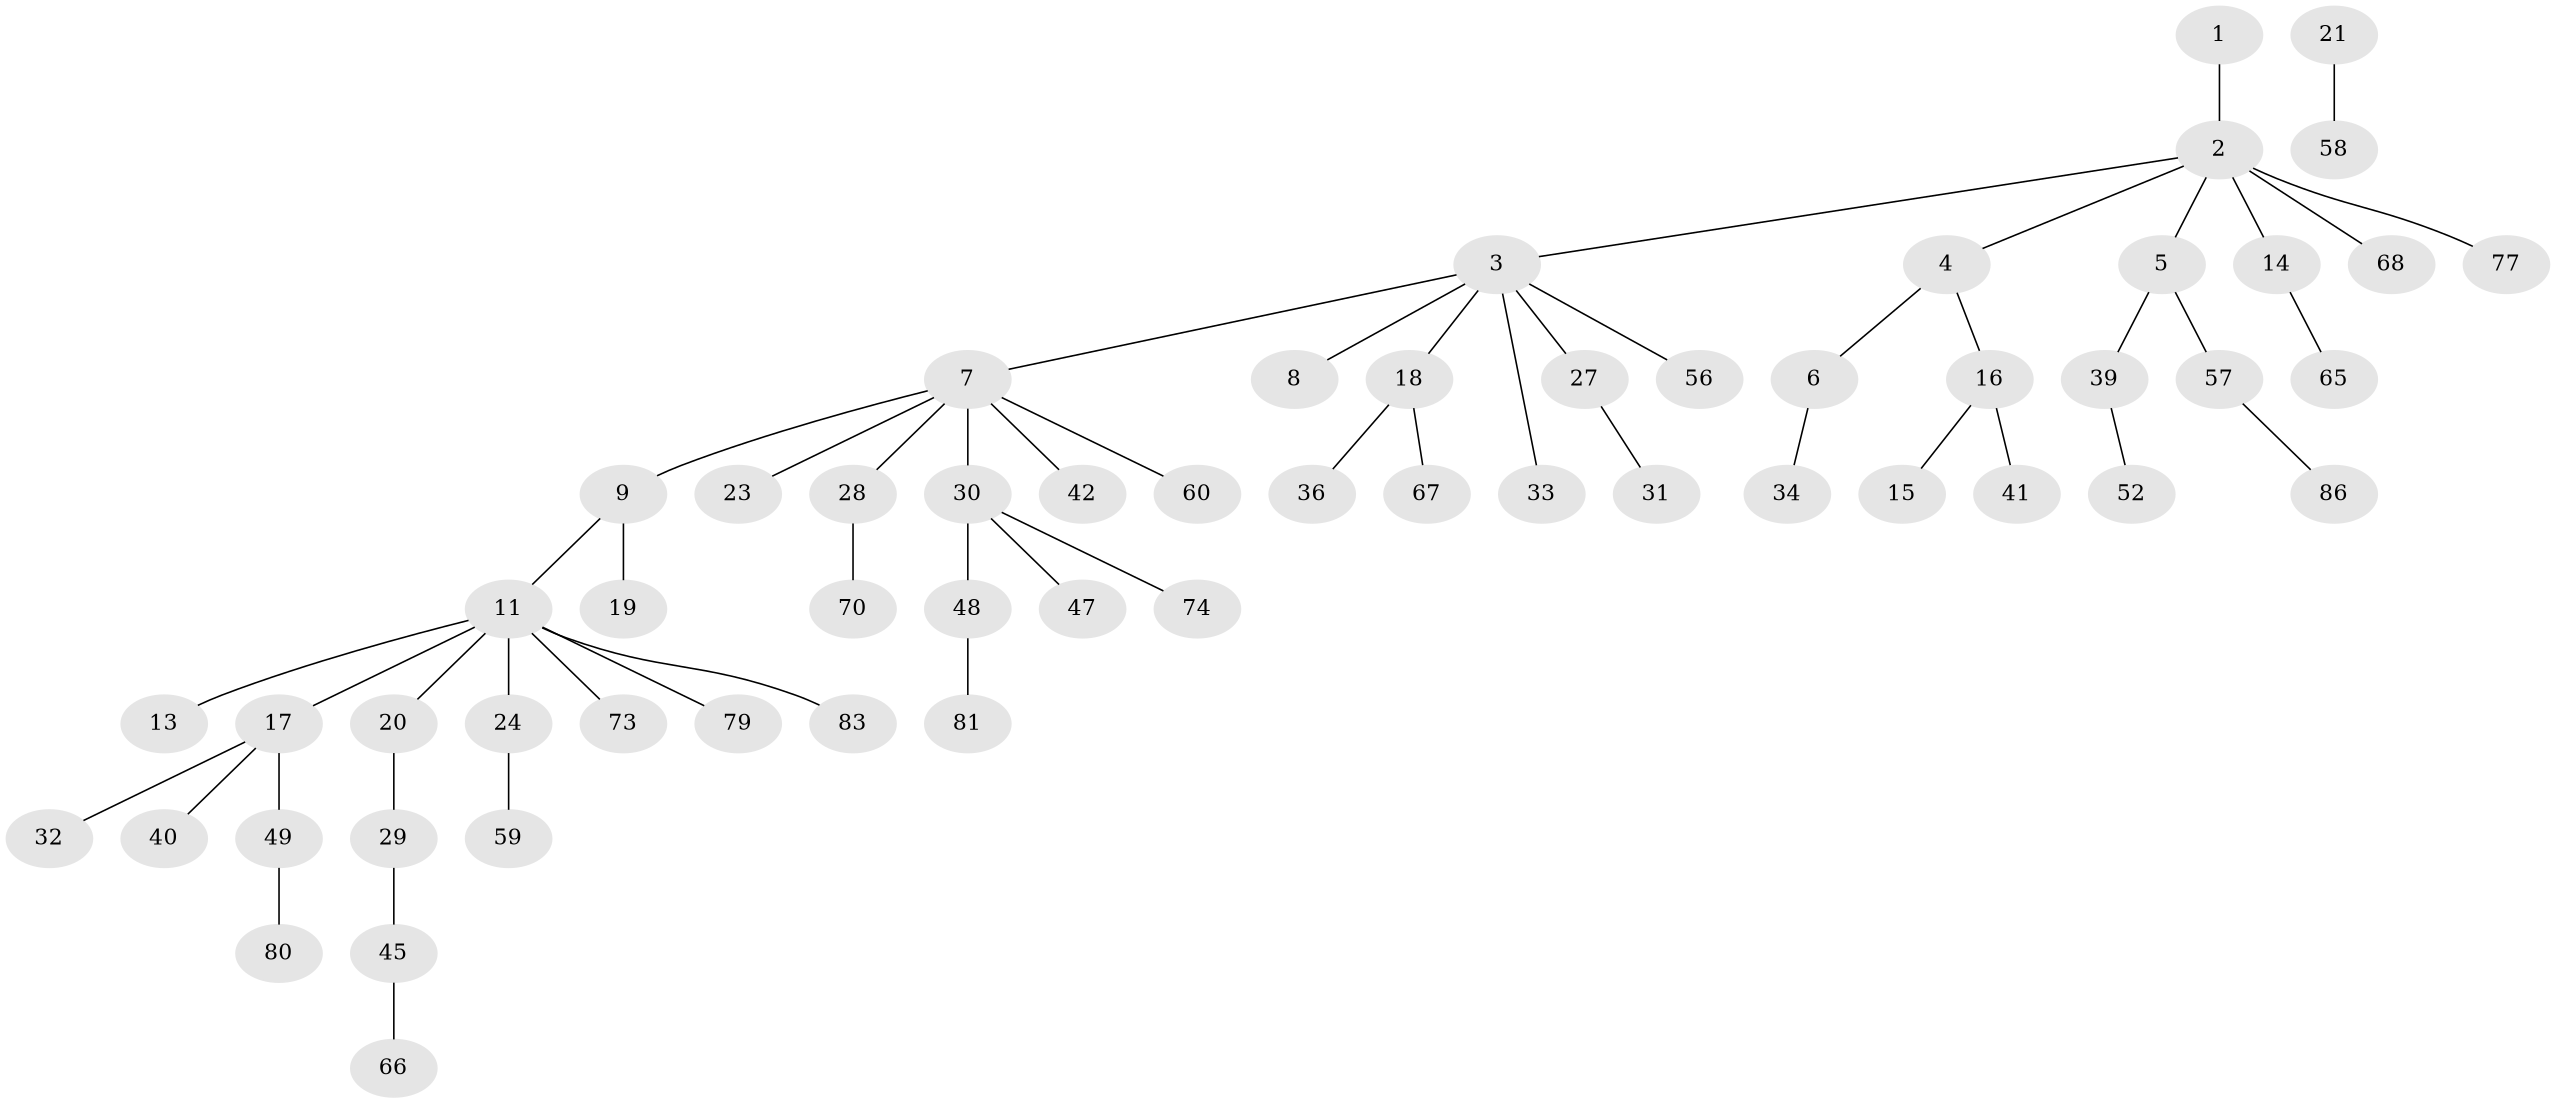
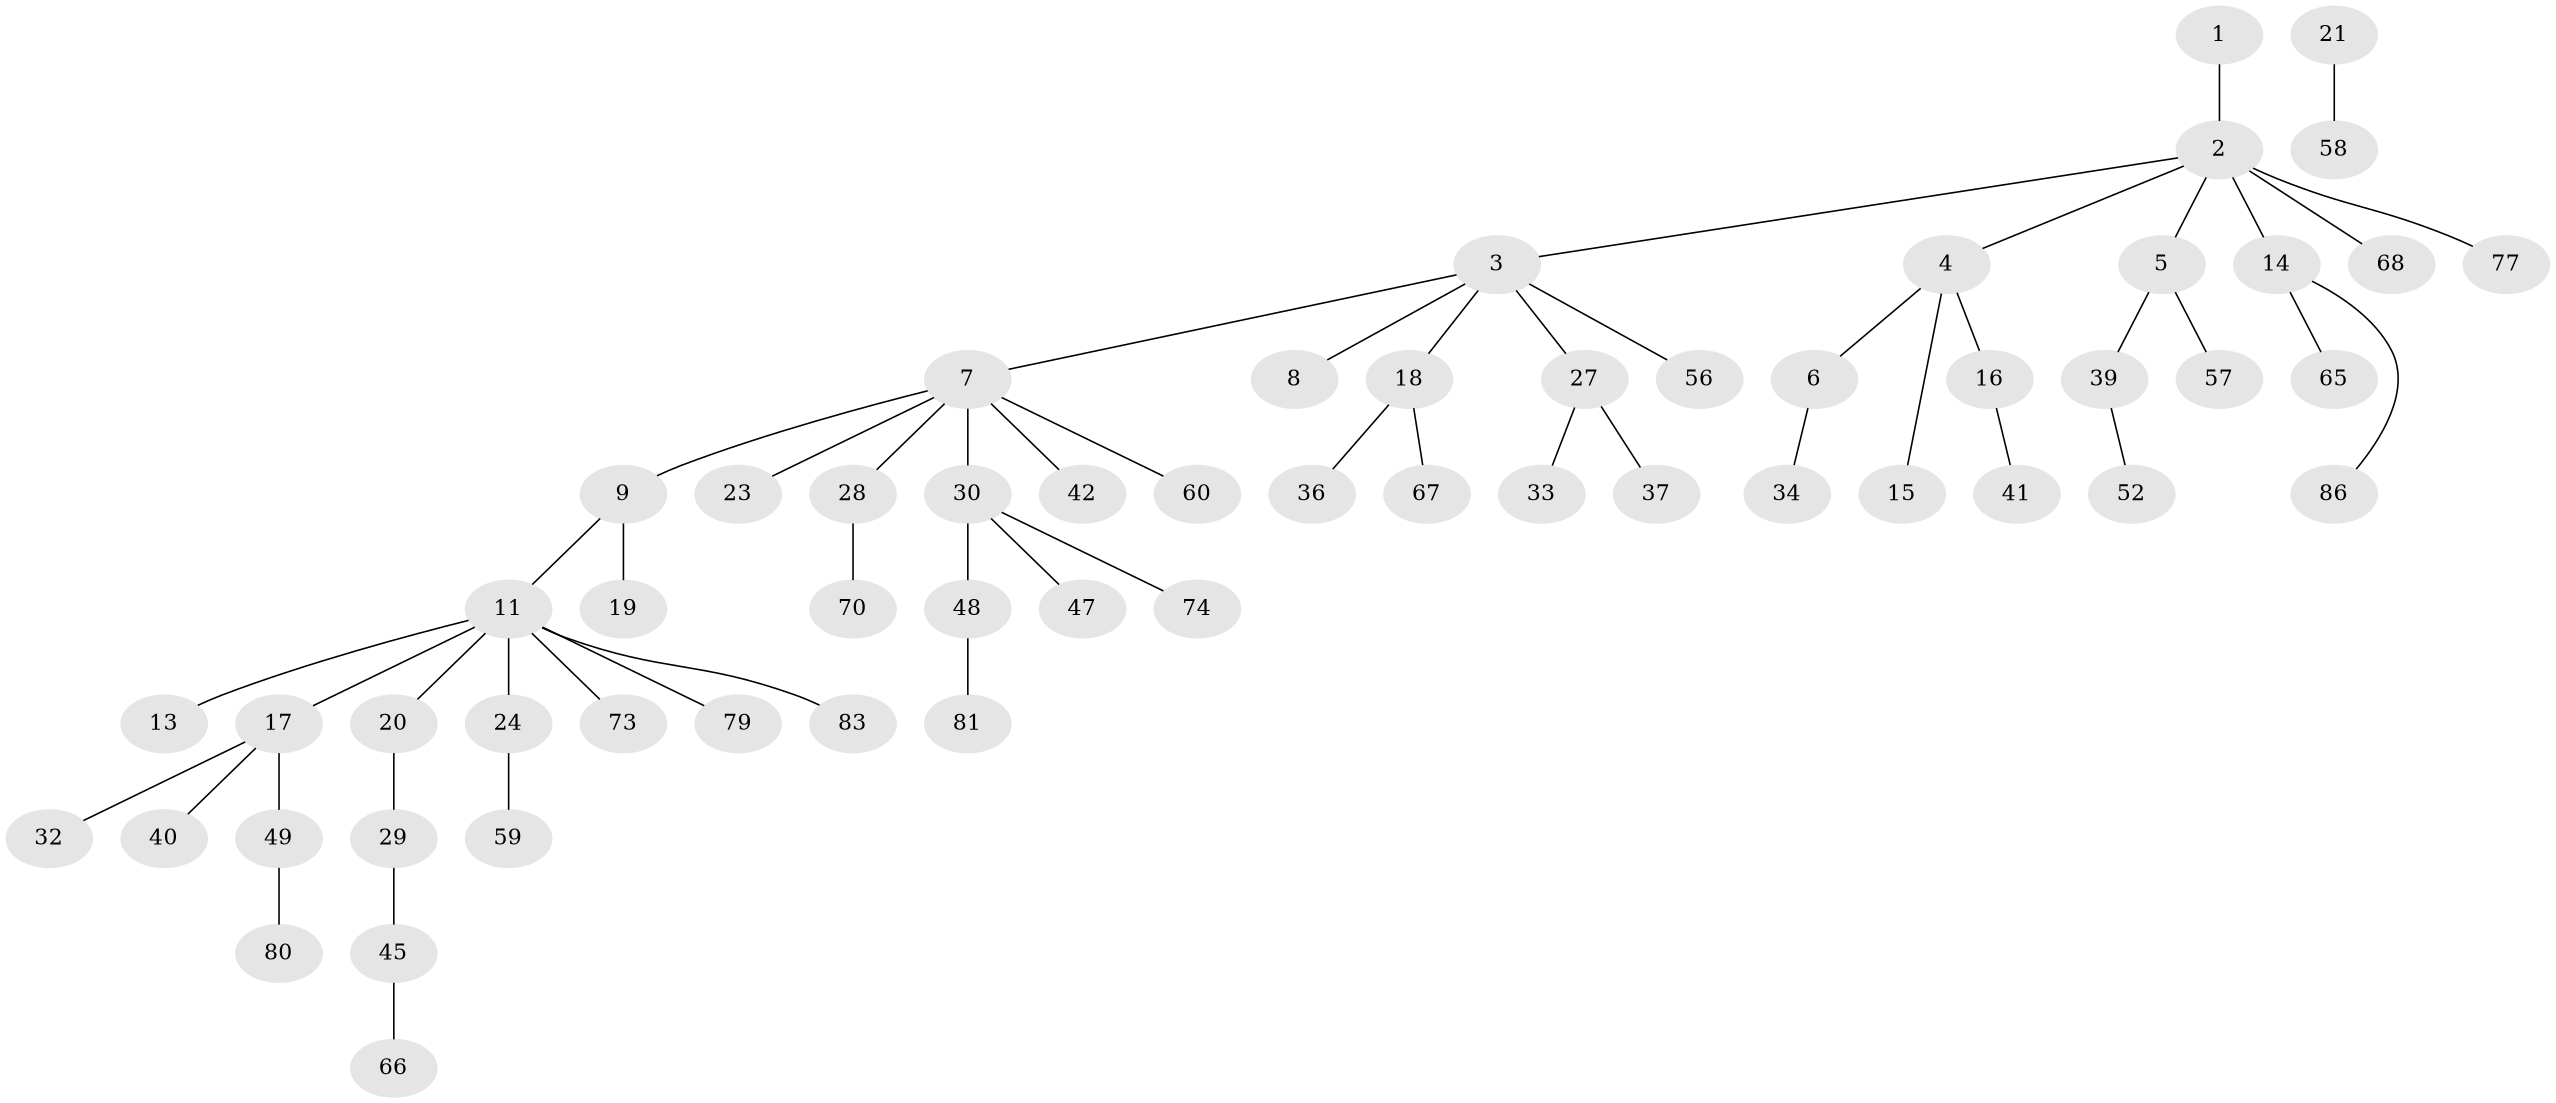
edge "3" -- "33": now "27" -- "33"
edge "16" -- "15": now "4" -- "15"
edge "57" -- "86": now "14" -- "86"
node "31": label "31" -> "37"
